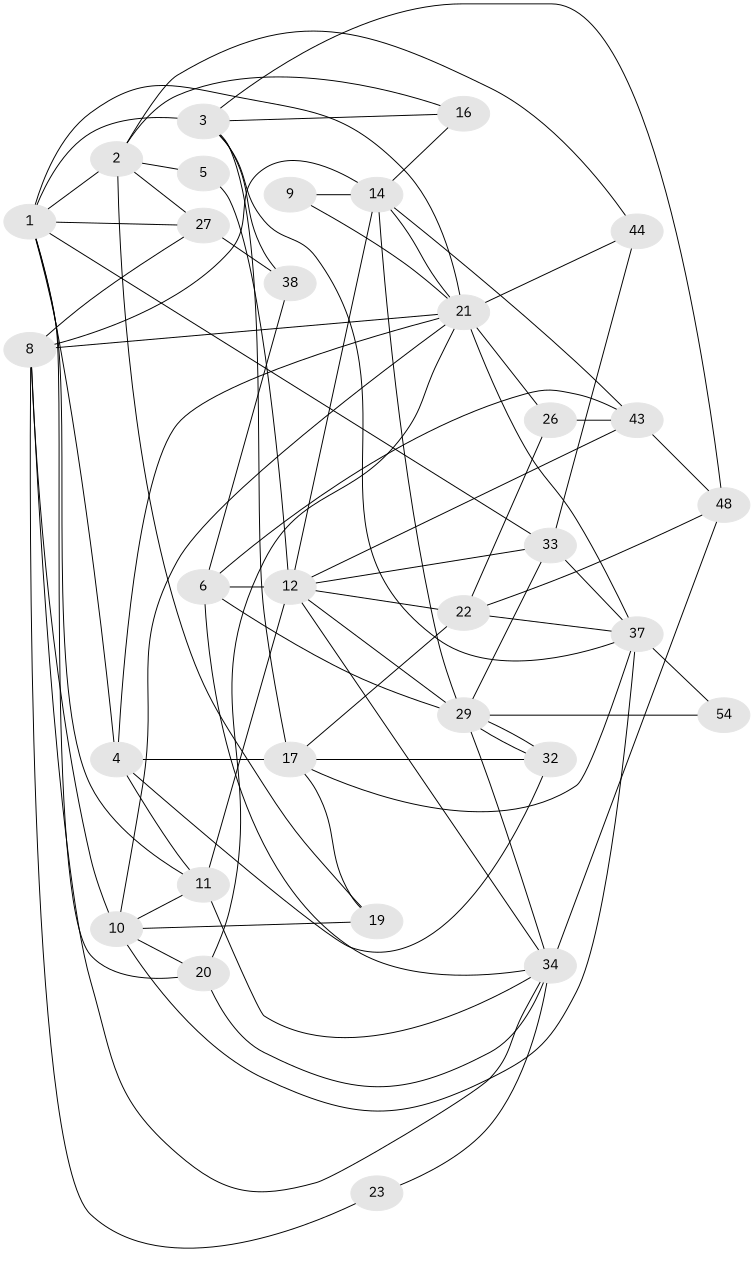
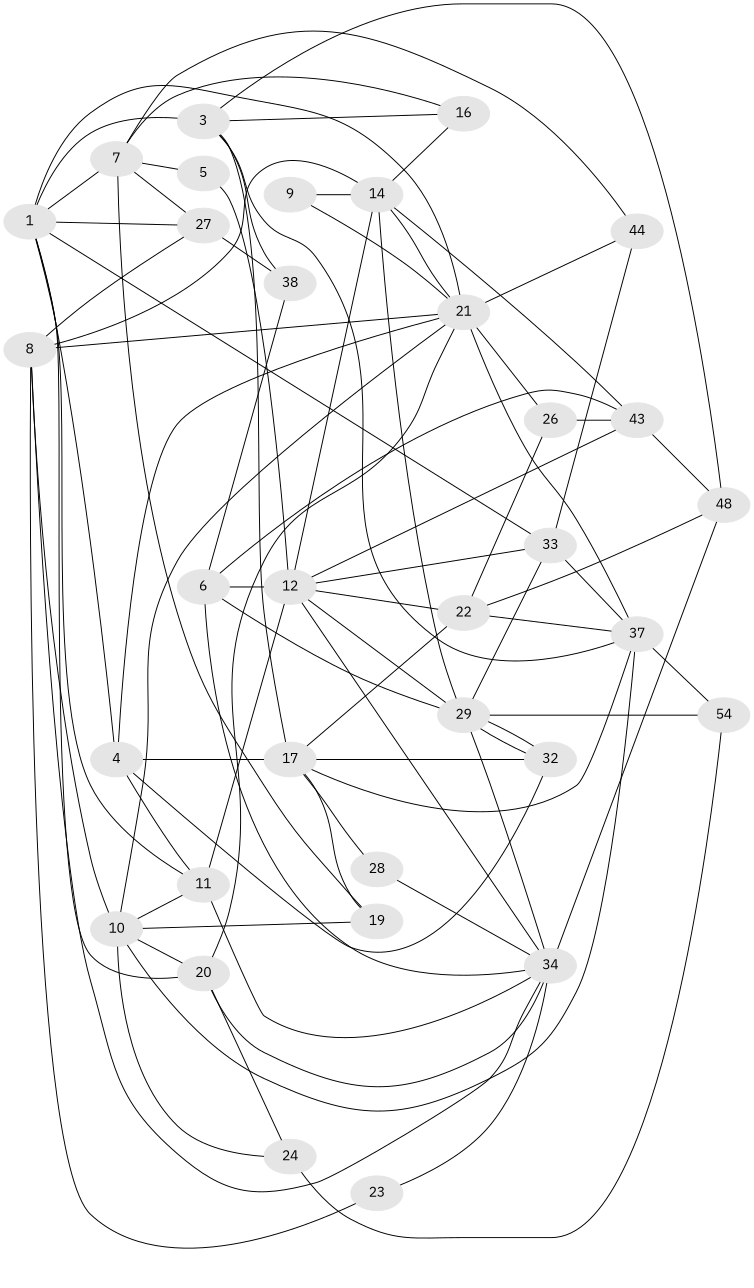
node "2": label "2" -> "7"
node "28": added
node "24": added
